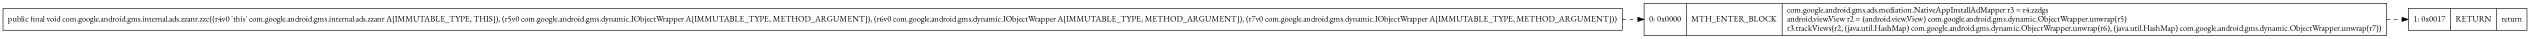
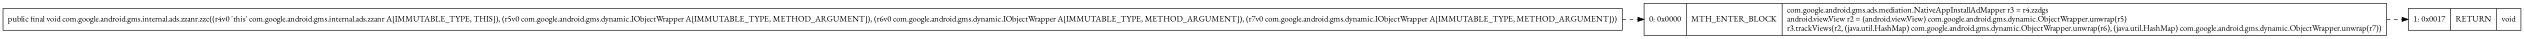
node "1: 0x0017": text "return" -> "void"
